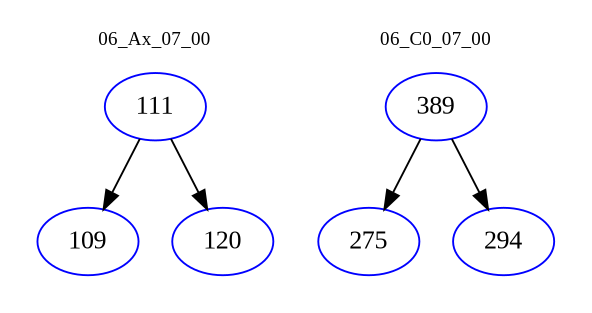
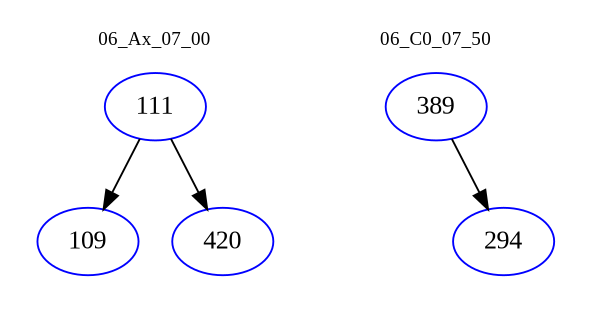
cluster "06_C0_07_00": label "06_C0_07_00" -> "06_C0_07_50"
node "120": label "120" -> "420"
node "275": removed
